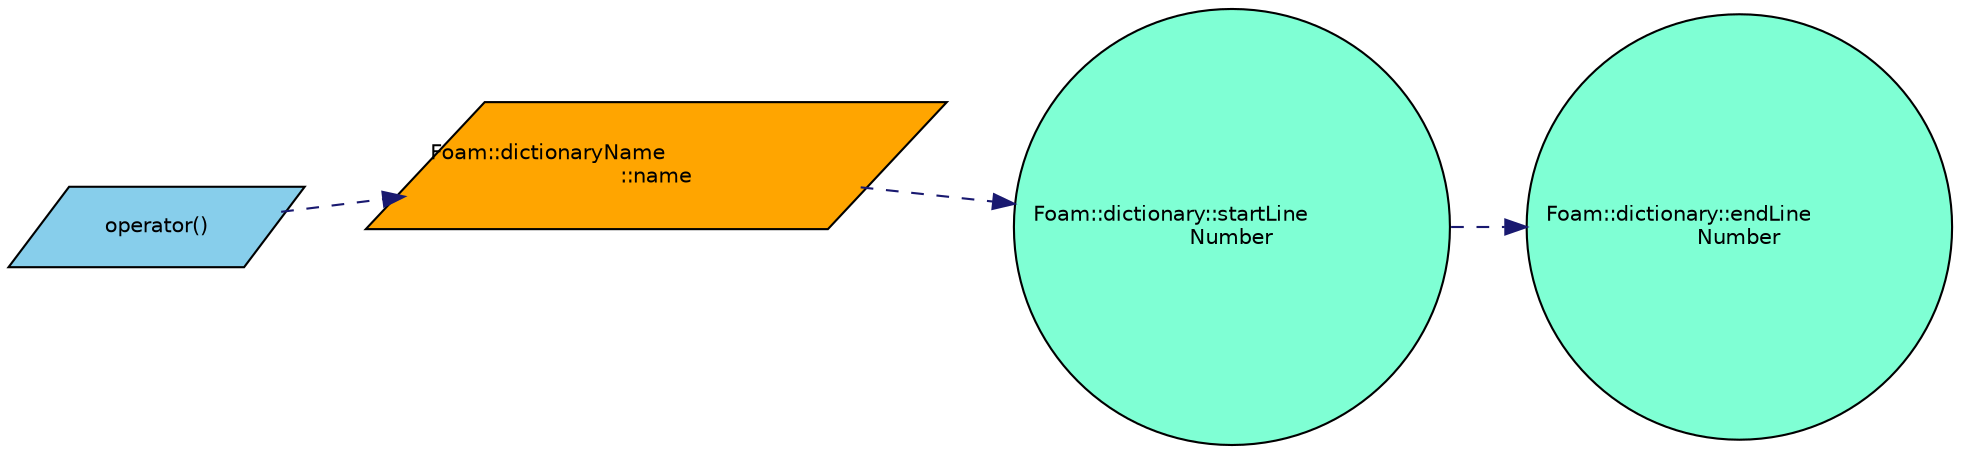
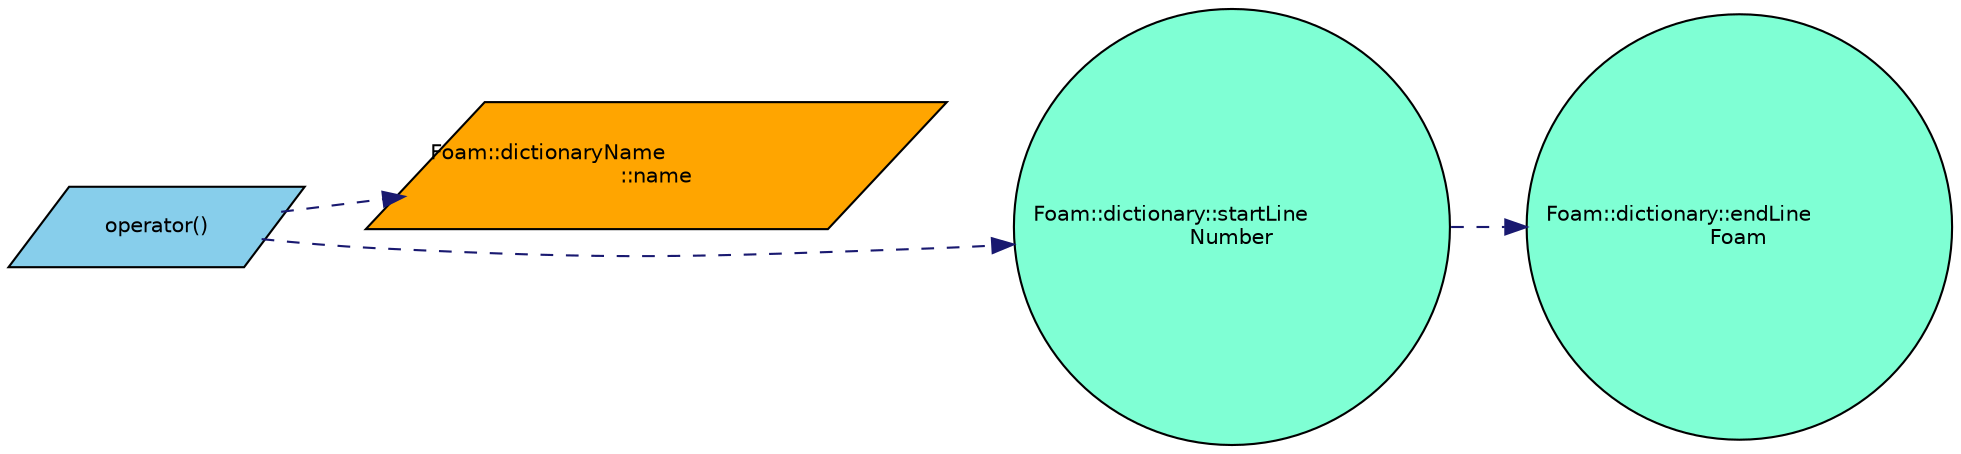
edge "Foam::dictionaryName ::name" -> "Foam::dictionary::startLine Number": now "operator()" -> "Foam::dictionary::startLine Number"
node "Foam::dictionary::endLine Number": label "Foam::dictionary::endLine Number" -> "Foam::dictionary::endLine Foam"
